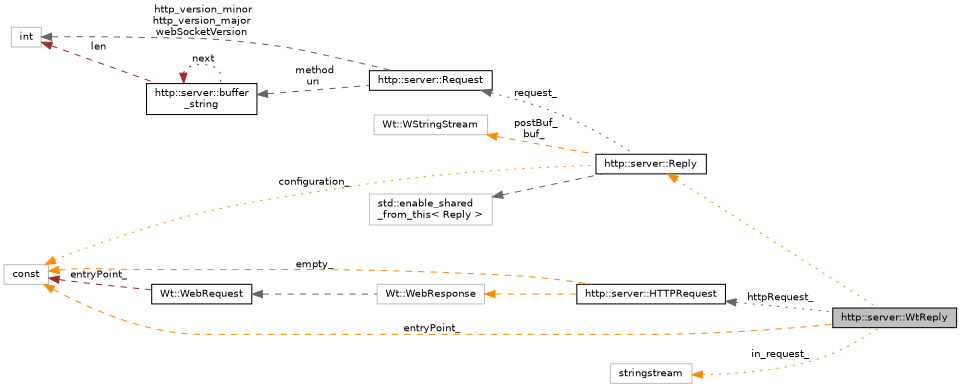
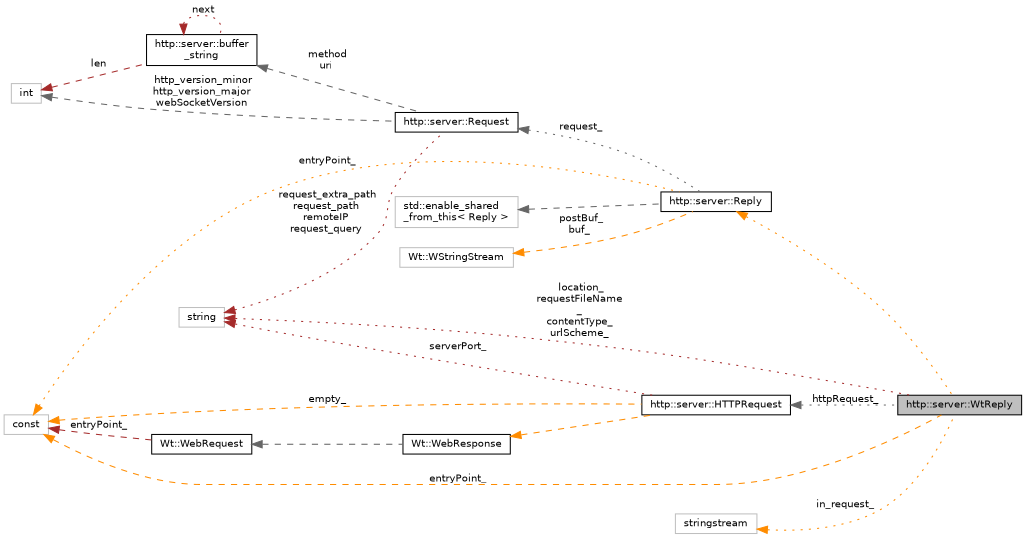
edge "http::server::Reply" -> "const": label " configuration_" -> " entryPoint_"
node "Wt::WebResponse": color grey75 -> black
node "string": added
